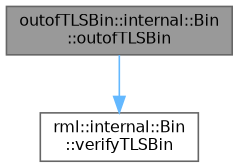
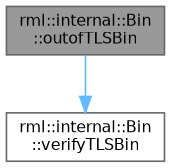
node "outofTLSBin::internal::Bin ::outofTLSBin": label "outofTLSBin::internal::Bin ::outofTLSBin" -> "rml::internal::Bin ::outofTLSBin"
